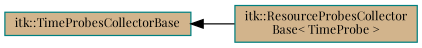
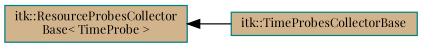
edge "itk::ResourceProbesCollector Base< TimeProbe >" -> "itk::TimeProbesCollectorBase": reversed
